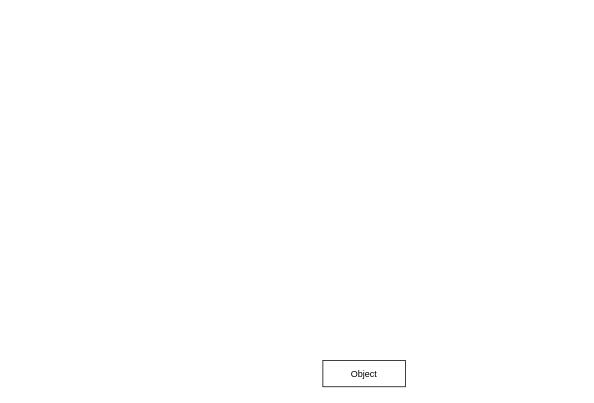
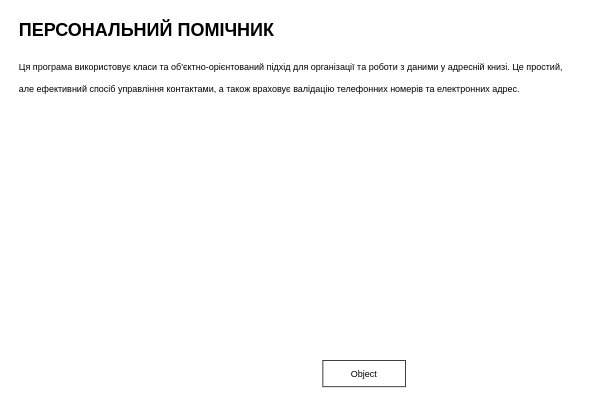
node "ПЕРСОНАЛЬНИЙ ПОМІЧНИК Ця програма використовує класи та об'єктно-орієнтований підхід для організації та роботи з даними у адресній книзі. Це простий, але ефективний спосіб управління контактами, а також враховує валідацію телефонних номерів та електронних адрес.": added
